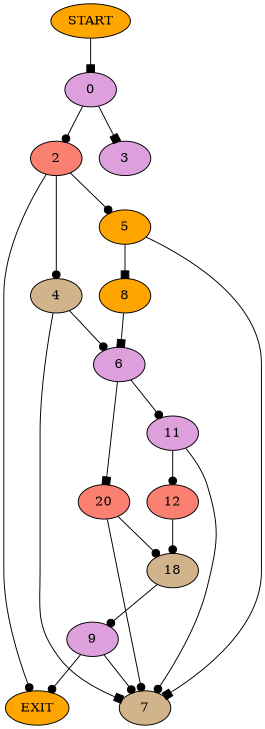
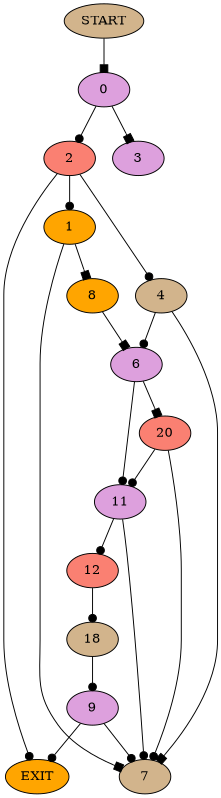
node "START": fillcolor orange -> tan
node "5": label "5" -> "1"
edge "20" -> "18": now "20" -> "11"
